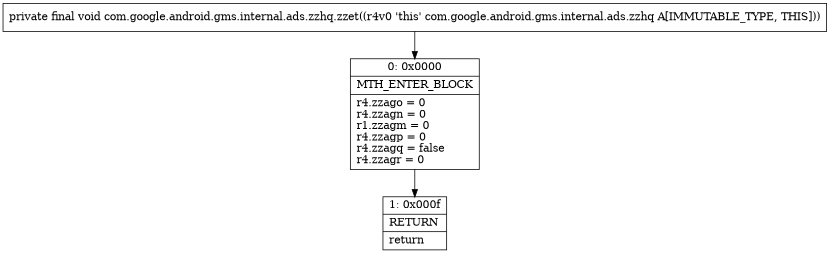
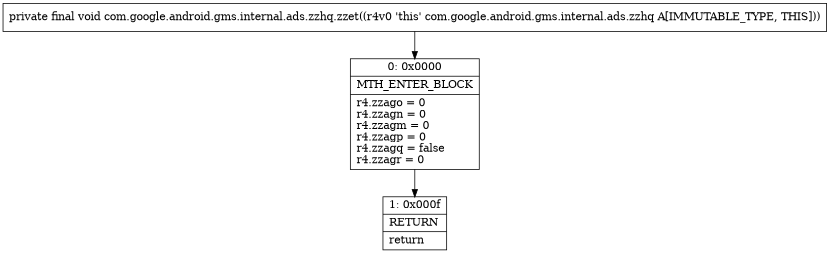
node "0: 0x0000": text "r1.zzagm = 0" -> "r4.zzagm = 0"
